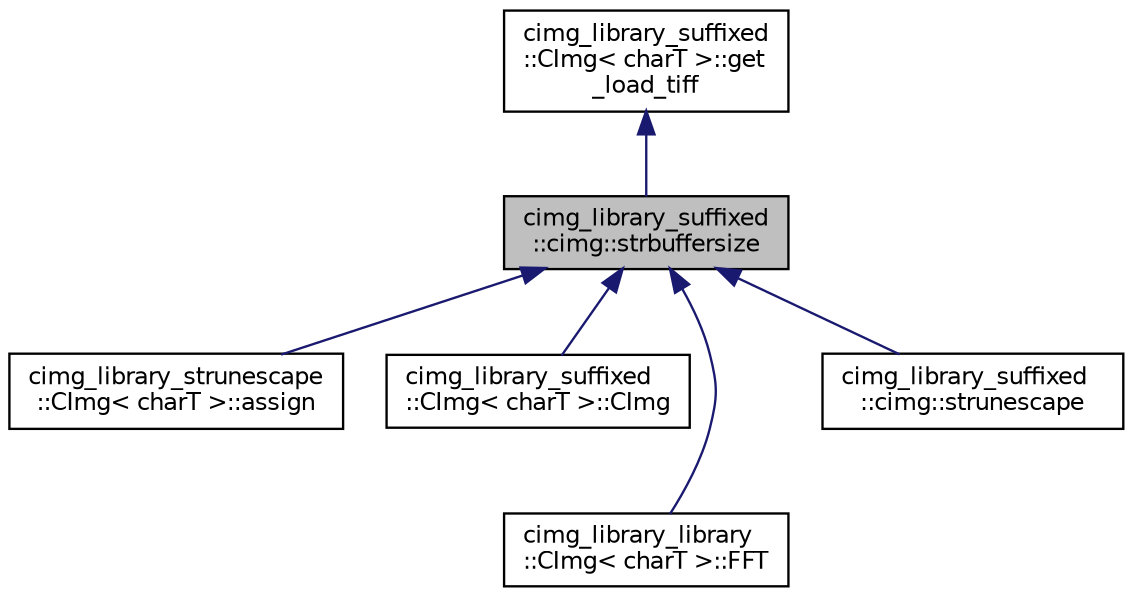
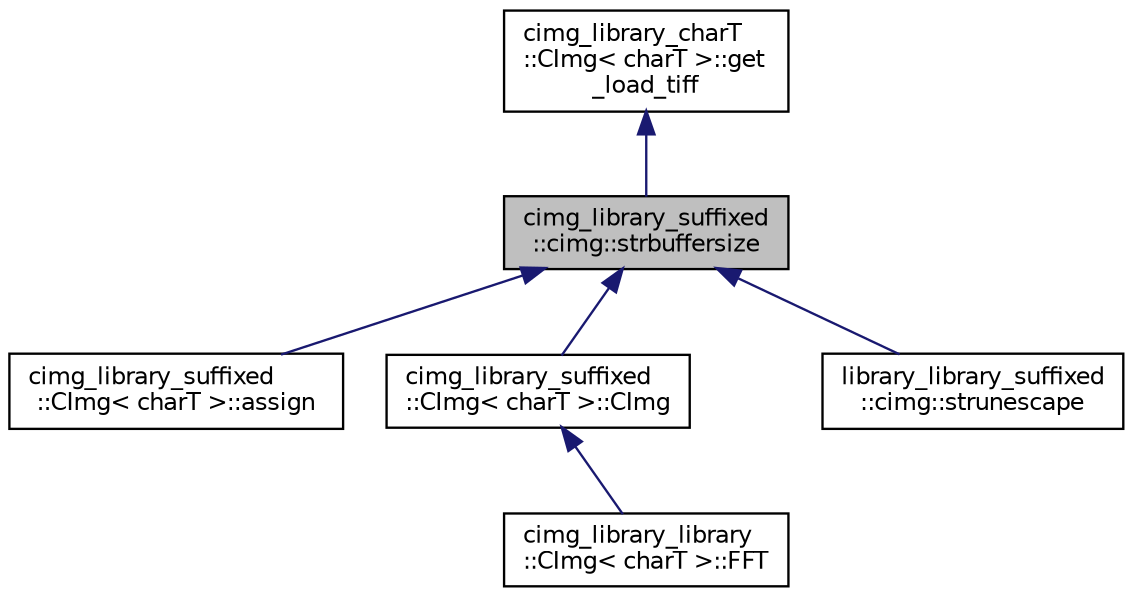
node "cimg_library_suffixed ::CImg< charT >::get _load_tiff": label "cimg_library_suffixed ::CImg< charT >::get _load_tiff" -> "cimg_library_charT ::CImg< charT >::get _load_tiff"
node "cimg_library_strunescape ::CImg< charT >::assign": label "cimg_library_strunescape ::CImg< charT >::assign" -> "cimg_library_suffixed ::CImg< charT >::assign"
node "cimg_library_suffixed ::cimg::strunescape": label "cimg_library_suffixed ::cimg::strunescape" -> "library_library_suffixed ::cimg::strunescape"
edge "cimg_library_library ::CImg< charT >::FFT" -> "cimg_library_suffixed ::cimg::strbuffersize": now "cimg_library_library ::CImg< charT >::FFT" -> "cimg_library_suffixed ::CImg< charT >::CImg"
